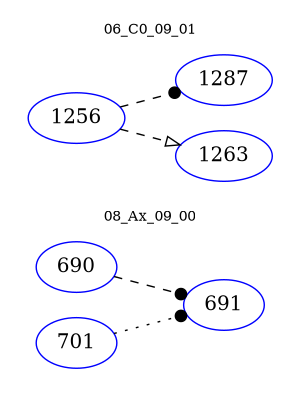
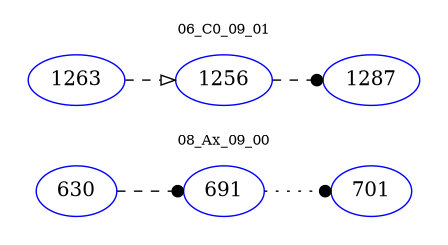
edge "1256" -> "1263": reversed
node "690": label "690" -> "630"
edge "701" -> "691": reversed
